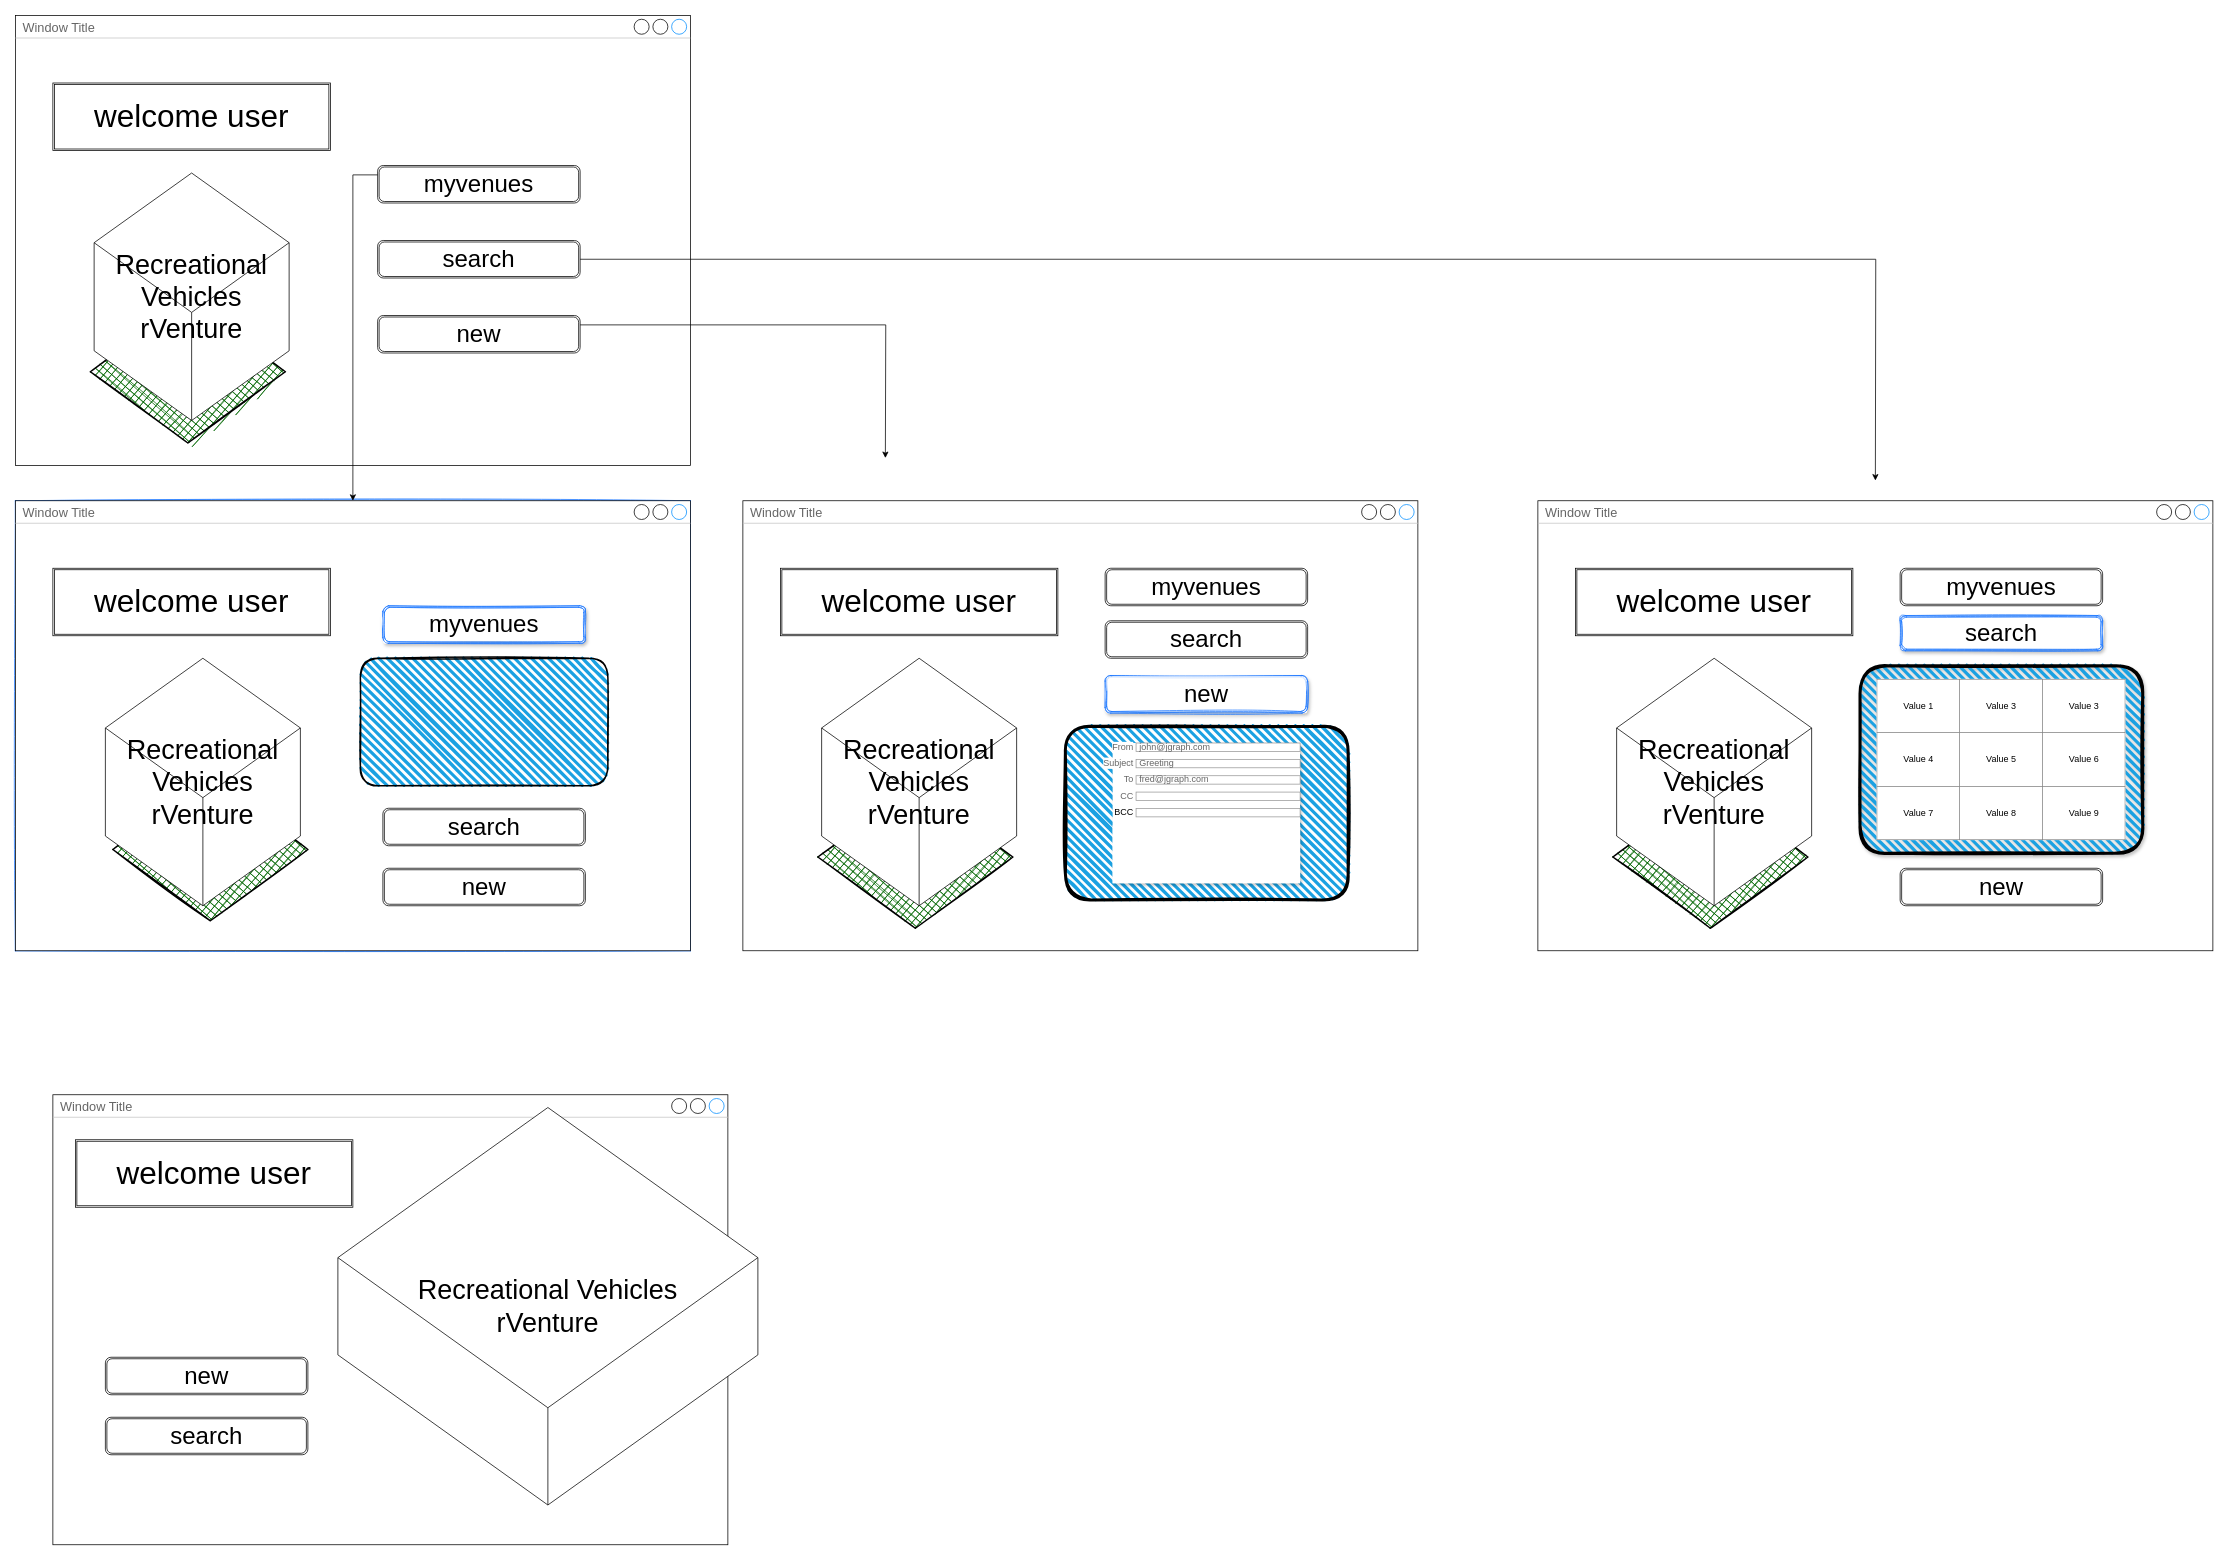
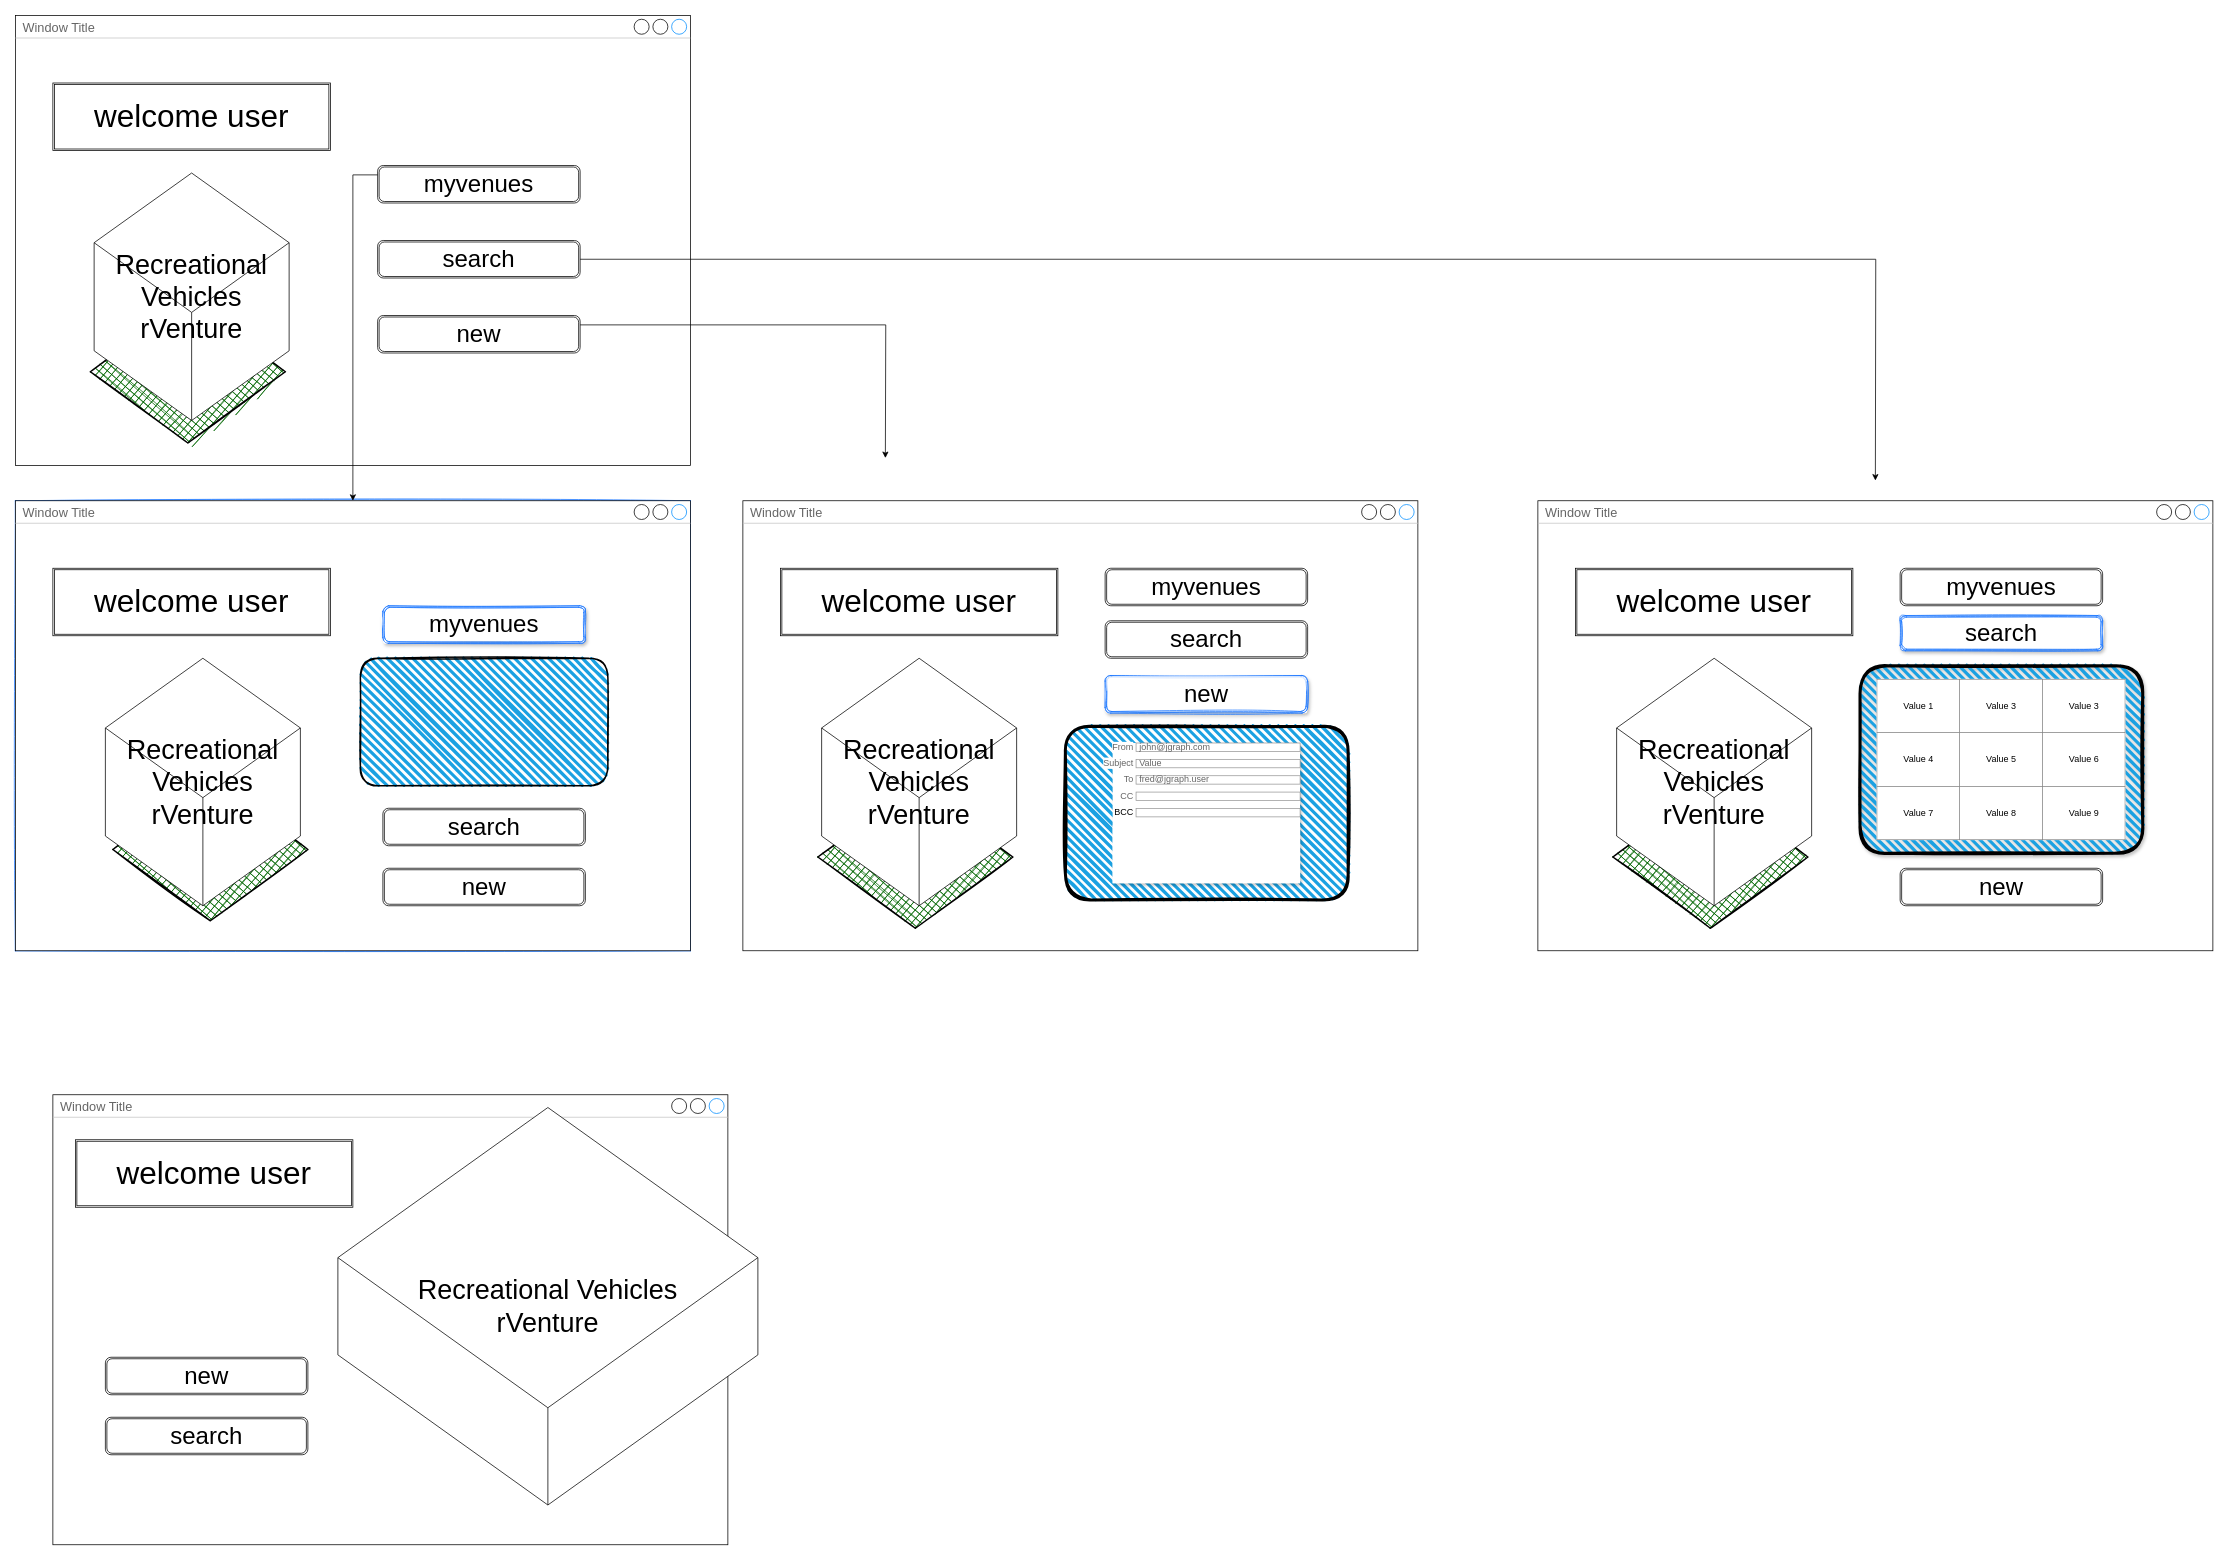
node "Greeting": label "Greeting" -> "Value"
node "fred@jgraph.com": label "fred@jgraph.com" -> "fred@jgraph.user"
